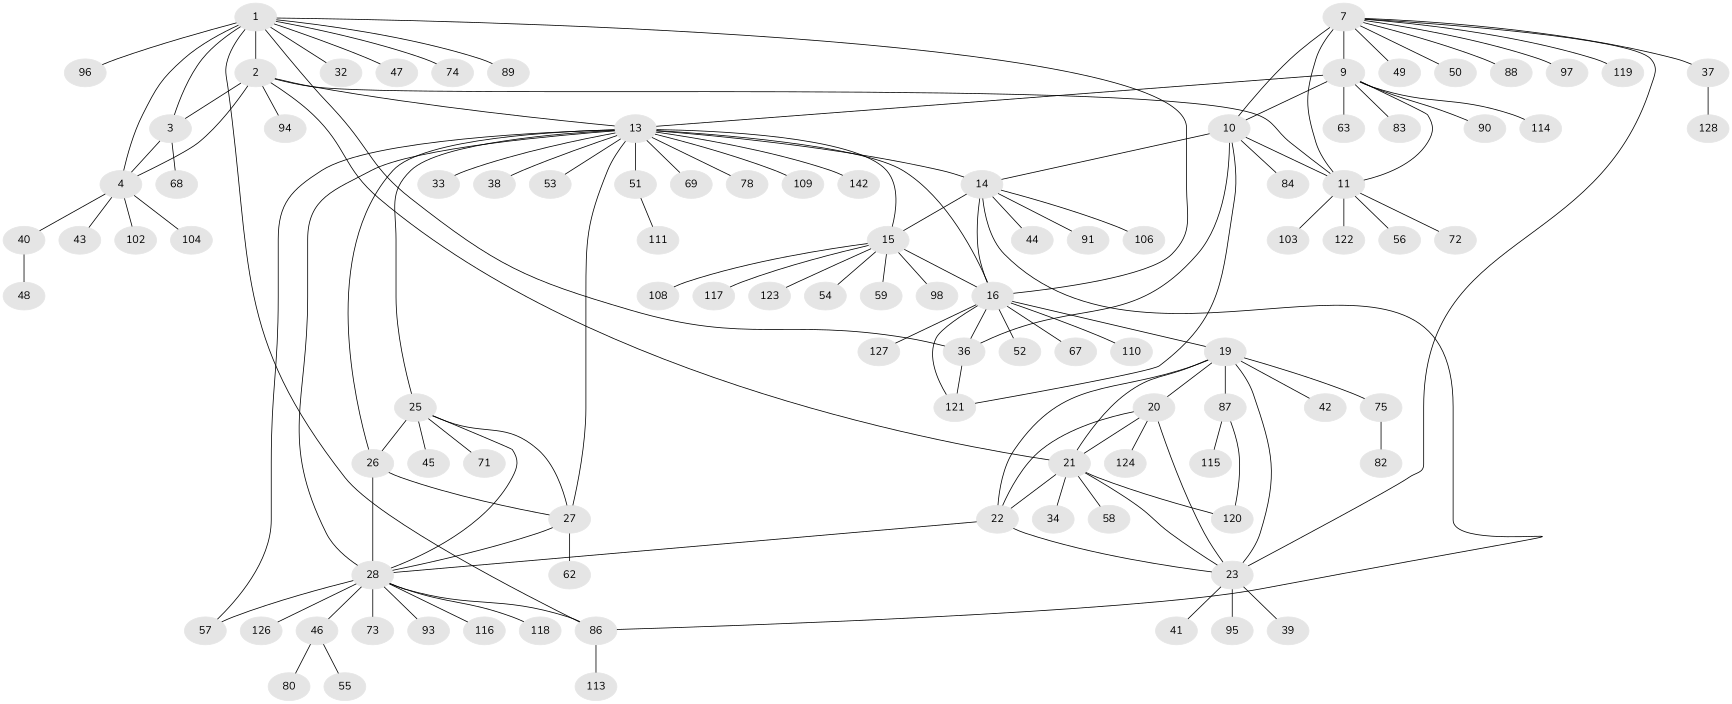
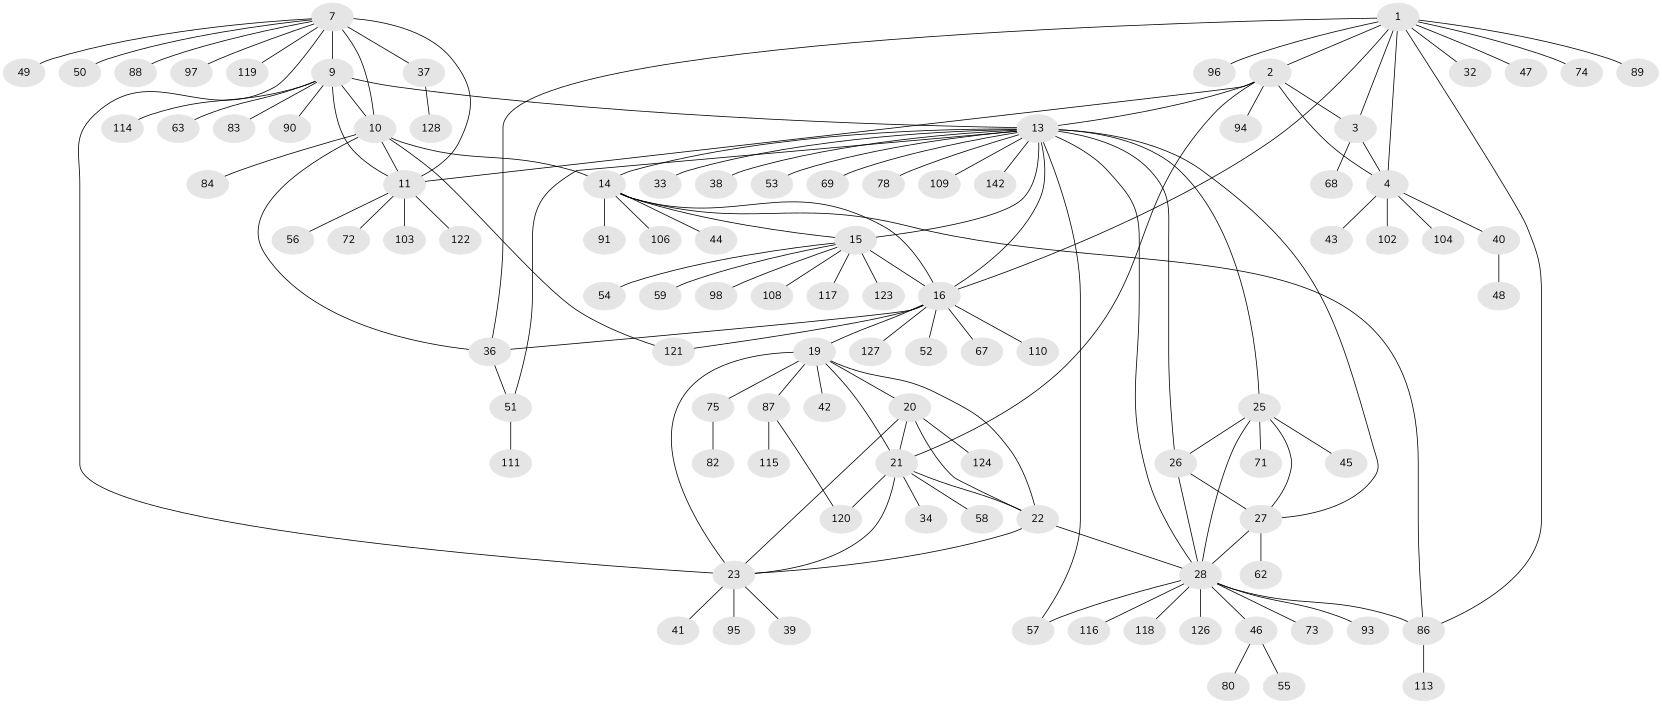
edge "36" -- "121": now "36" -- "51"
